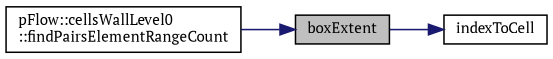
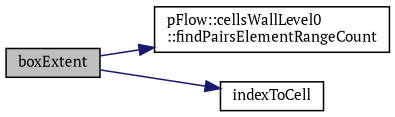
edge "pFlow::cellsWallLevel0 ::findPairsElementRangeCount" -> "boxExtent": reversed
